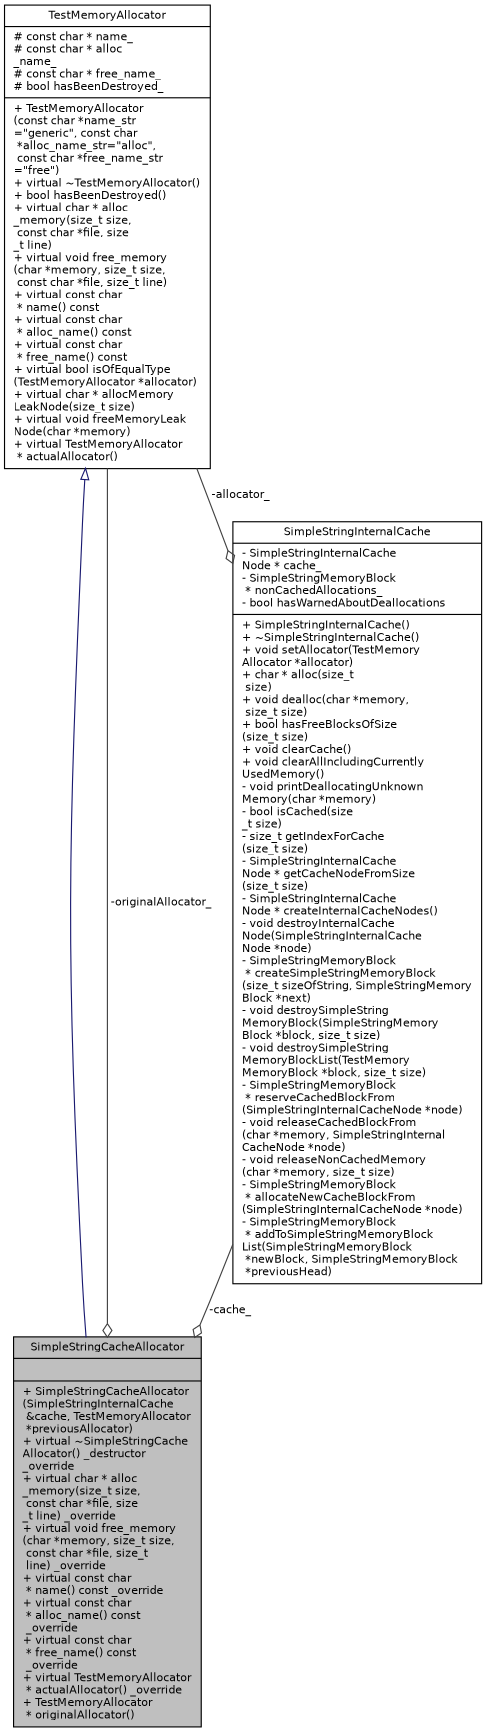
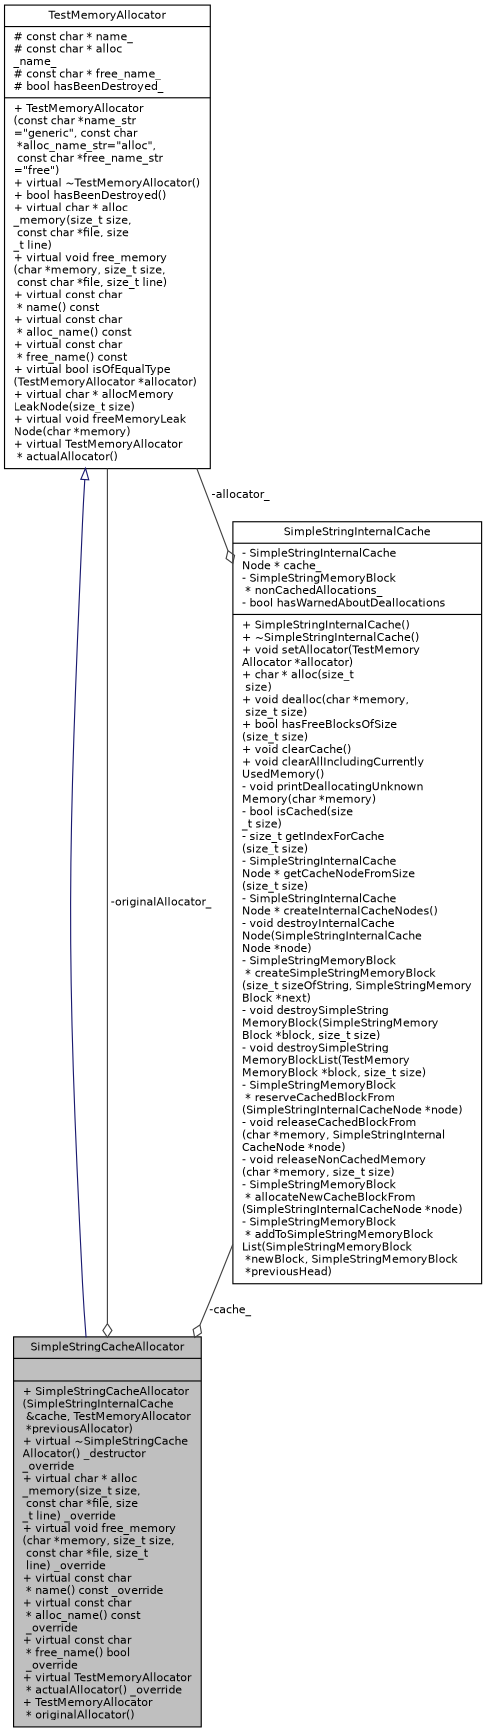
node "SimpleStringCacheAllocator": text "* free_name() const" -> "* free_name() bool"
